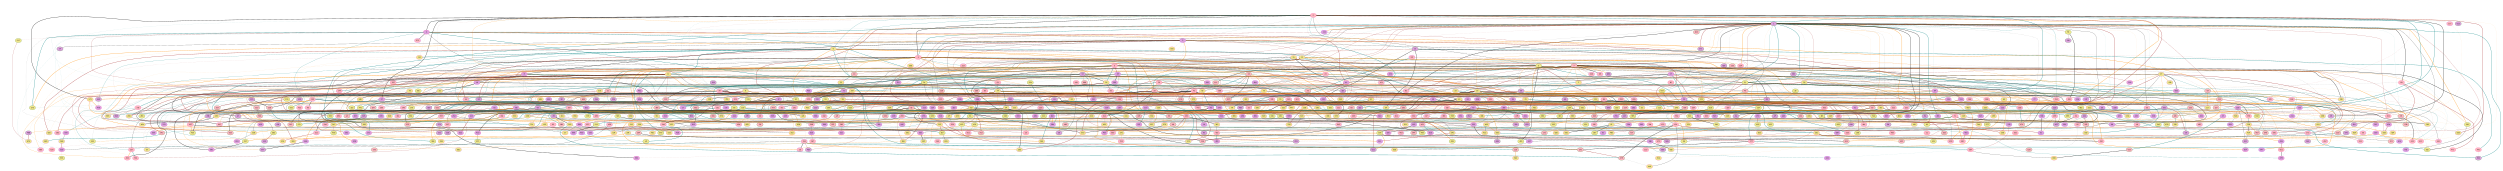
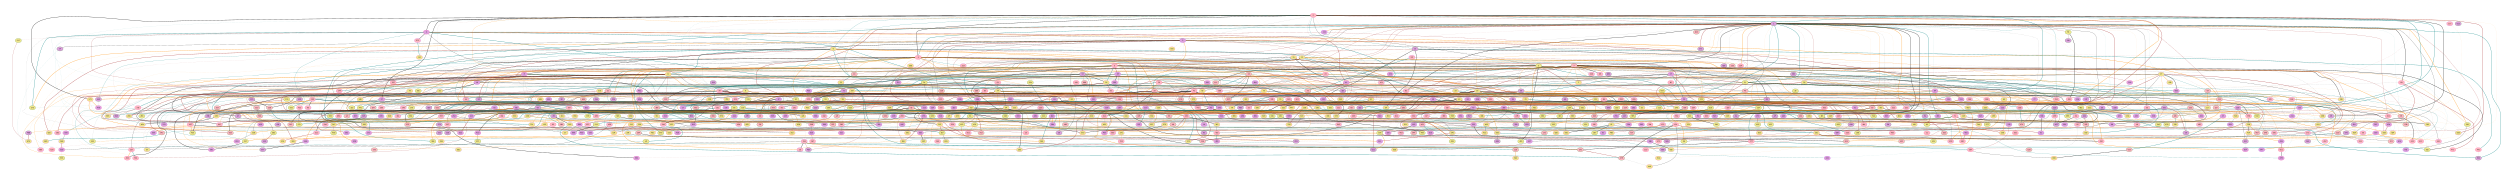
edge "6" -- "141": now "572" -- "141"
